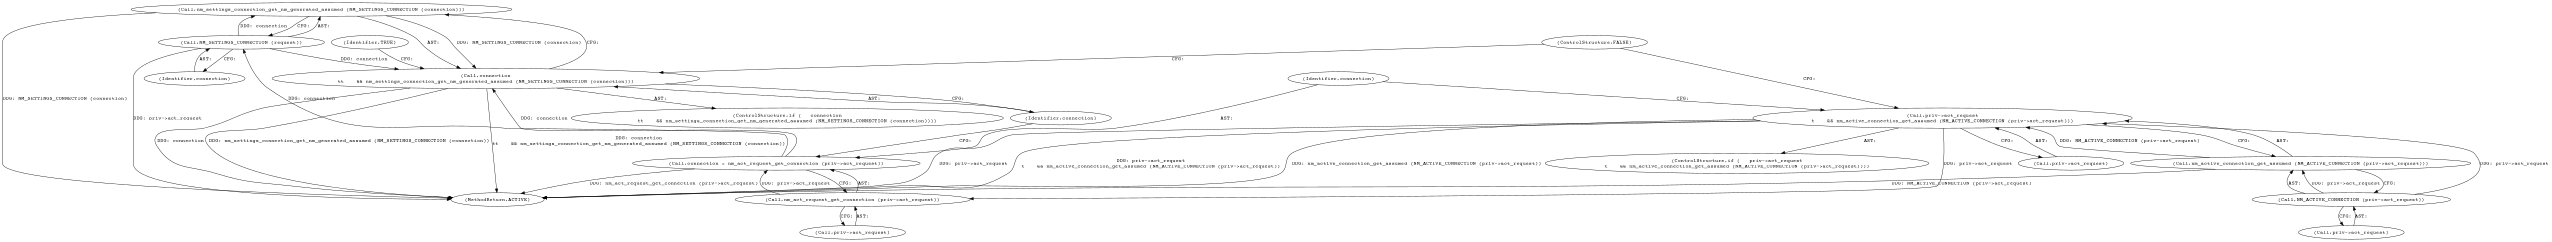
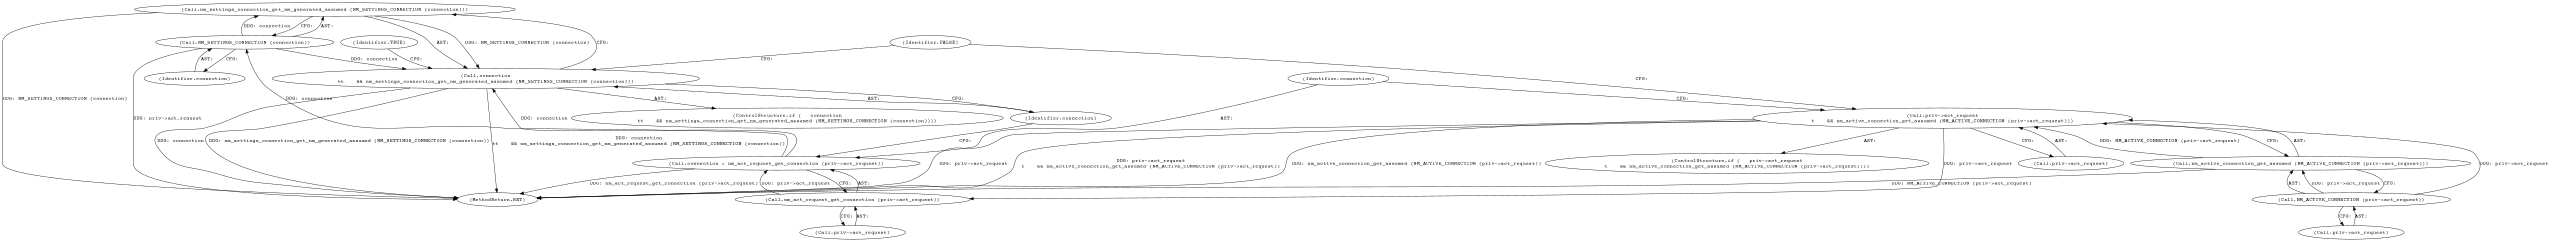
node "(Call,NM_SETTINGS_CONNECTION (request))": label "(Call,NM_SETTINGS_CONNECTION (request))" -> "(Call,NM_SETTINGS_CONNECTION (connection))"
node "(ControlStructure,FALSE)": label "(ControlStructure,FALSE)" -> "(Identifier,FALSE)"
node "(MethodReturn,ACTIVE)": label "(MethodReturn,ACTIVE)" -> "(MethodReturn,RET)"
